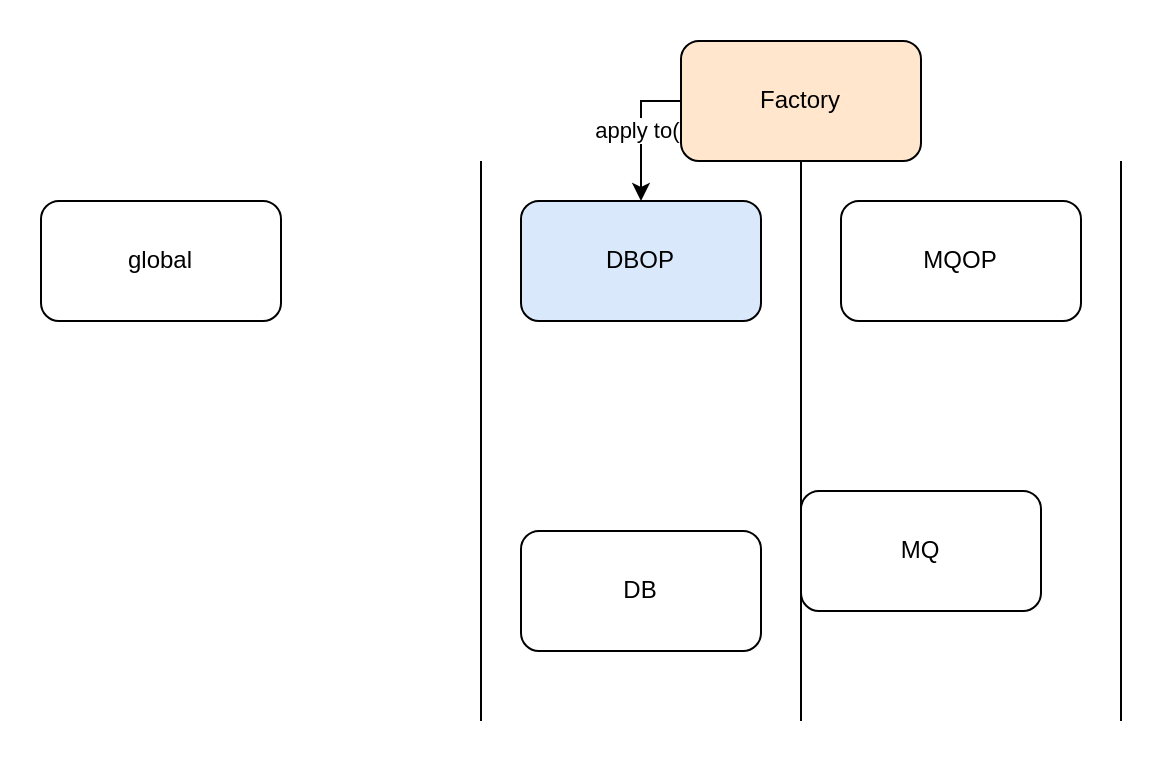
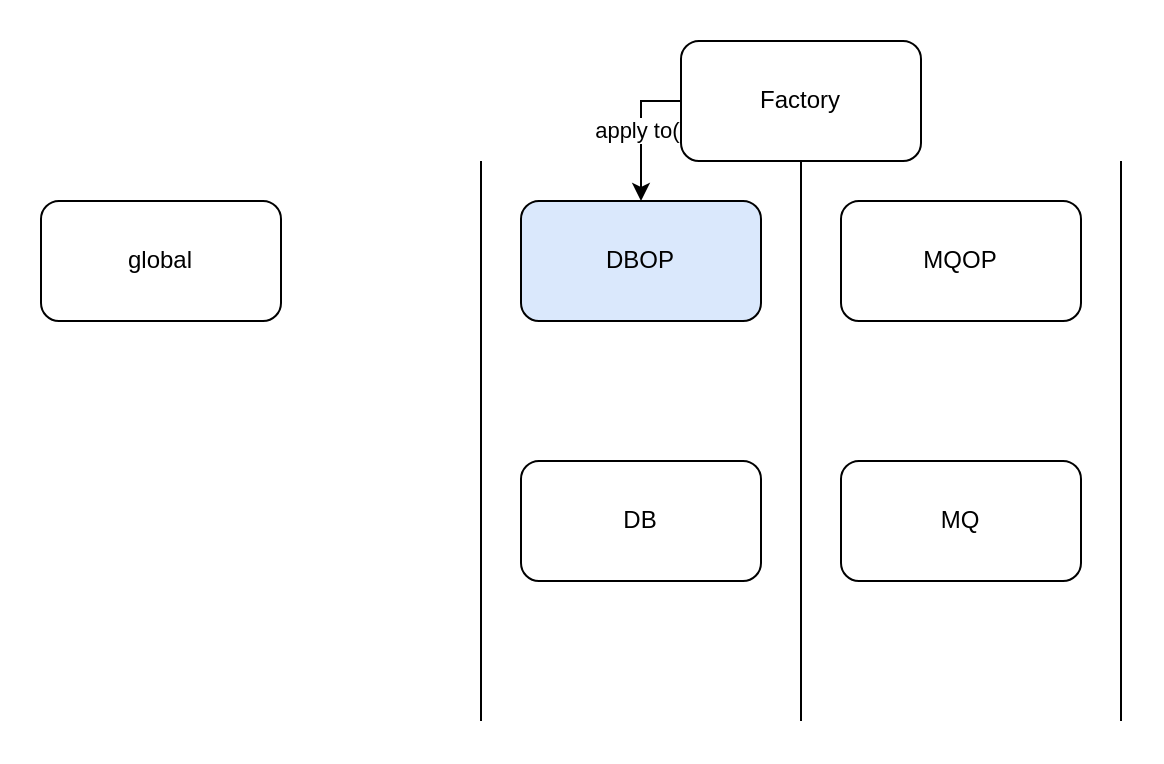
node "Factory": fillcolor #ffe6cc -> #ffffff
node "MQ": moved (921, 551) -> (961, 521)
node "DB": moved (641, 591) -> (641, 521)
